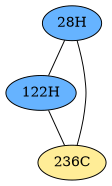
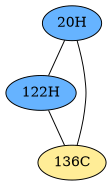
node "28H": label "28H" -> "20H"
node "236C": label "236C" -> "136C"
